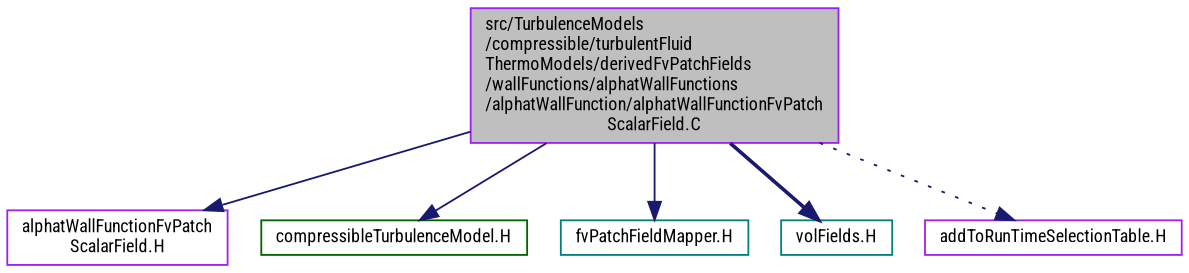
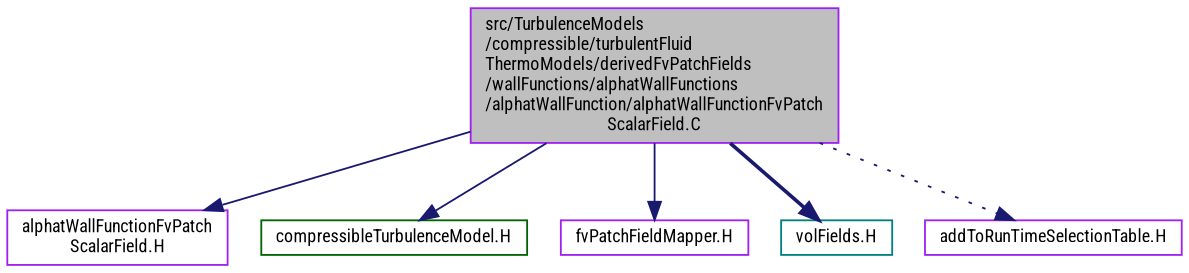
node "fvPatchFieldMapper.H": color teal -> purple
